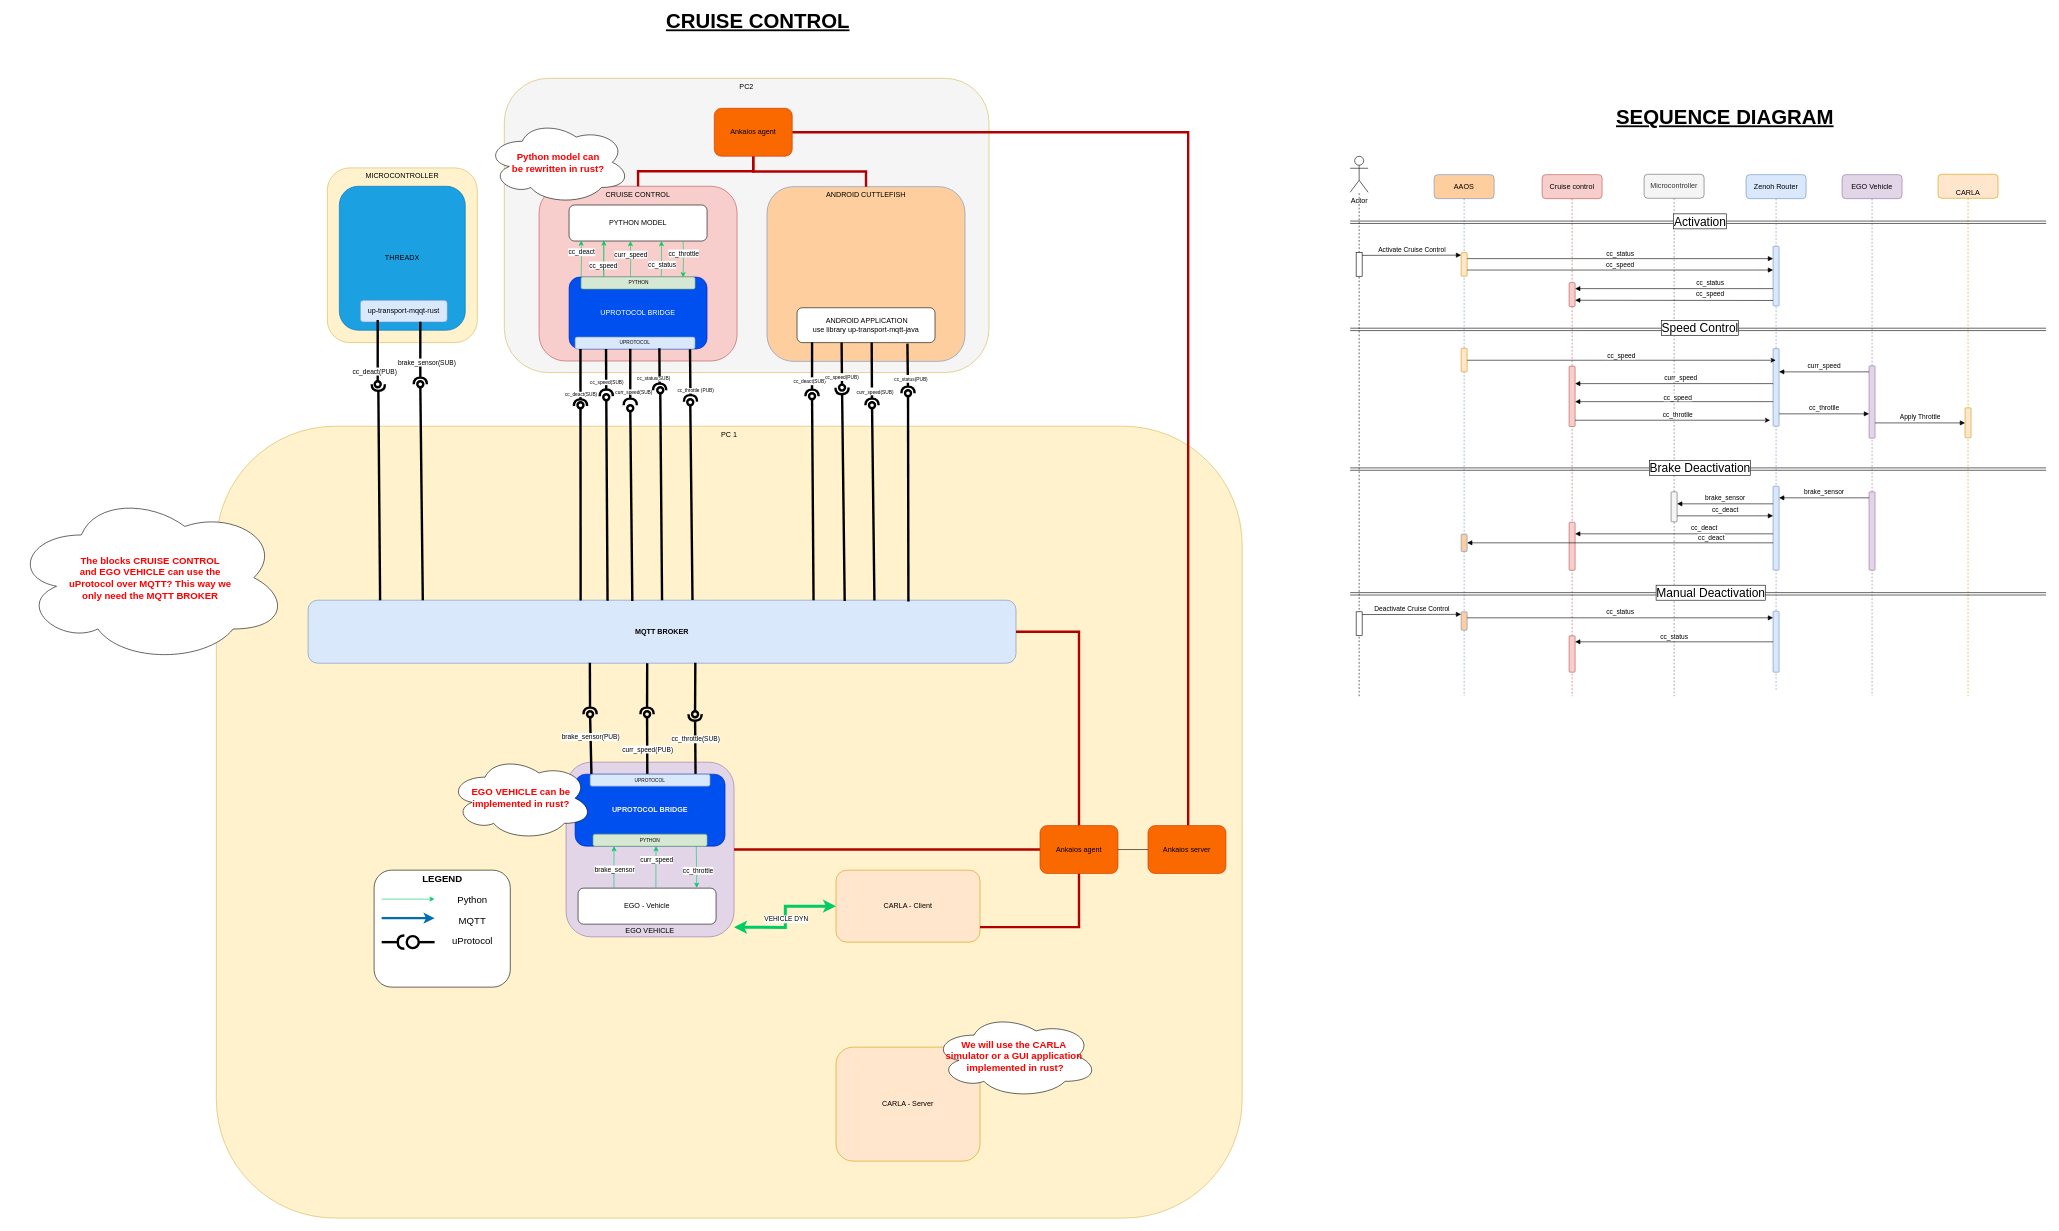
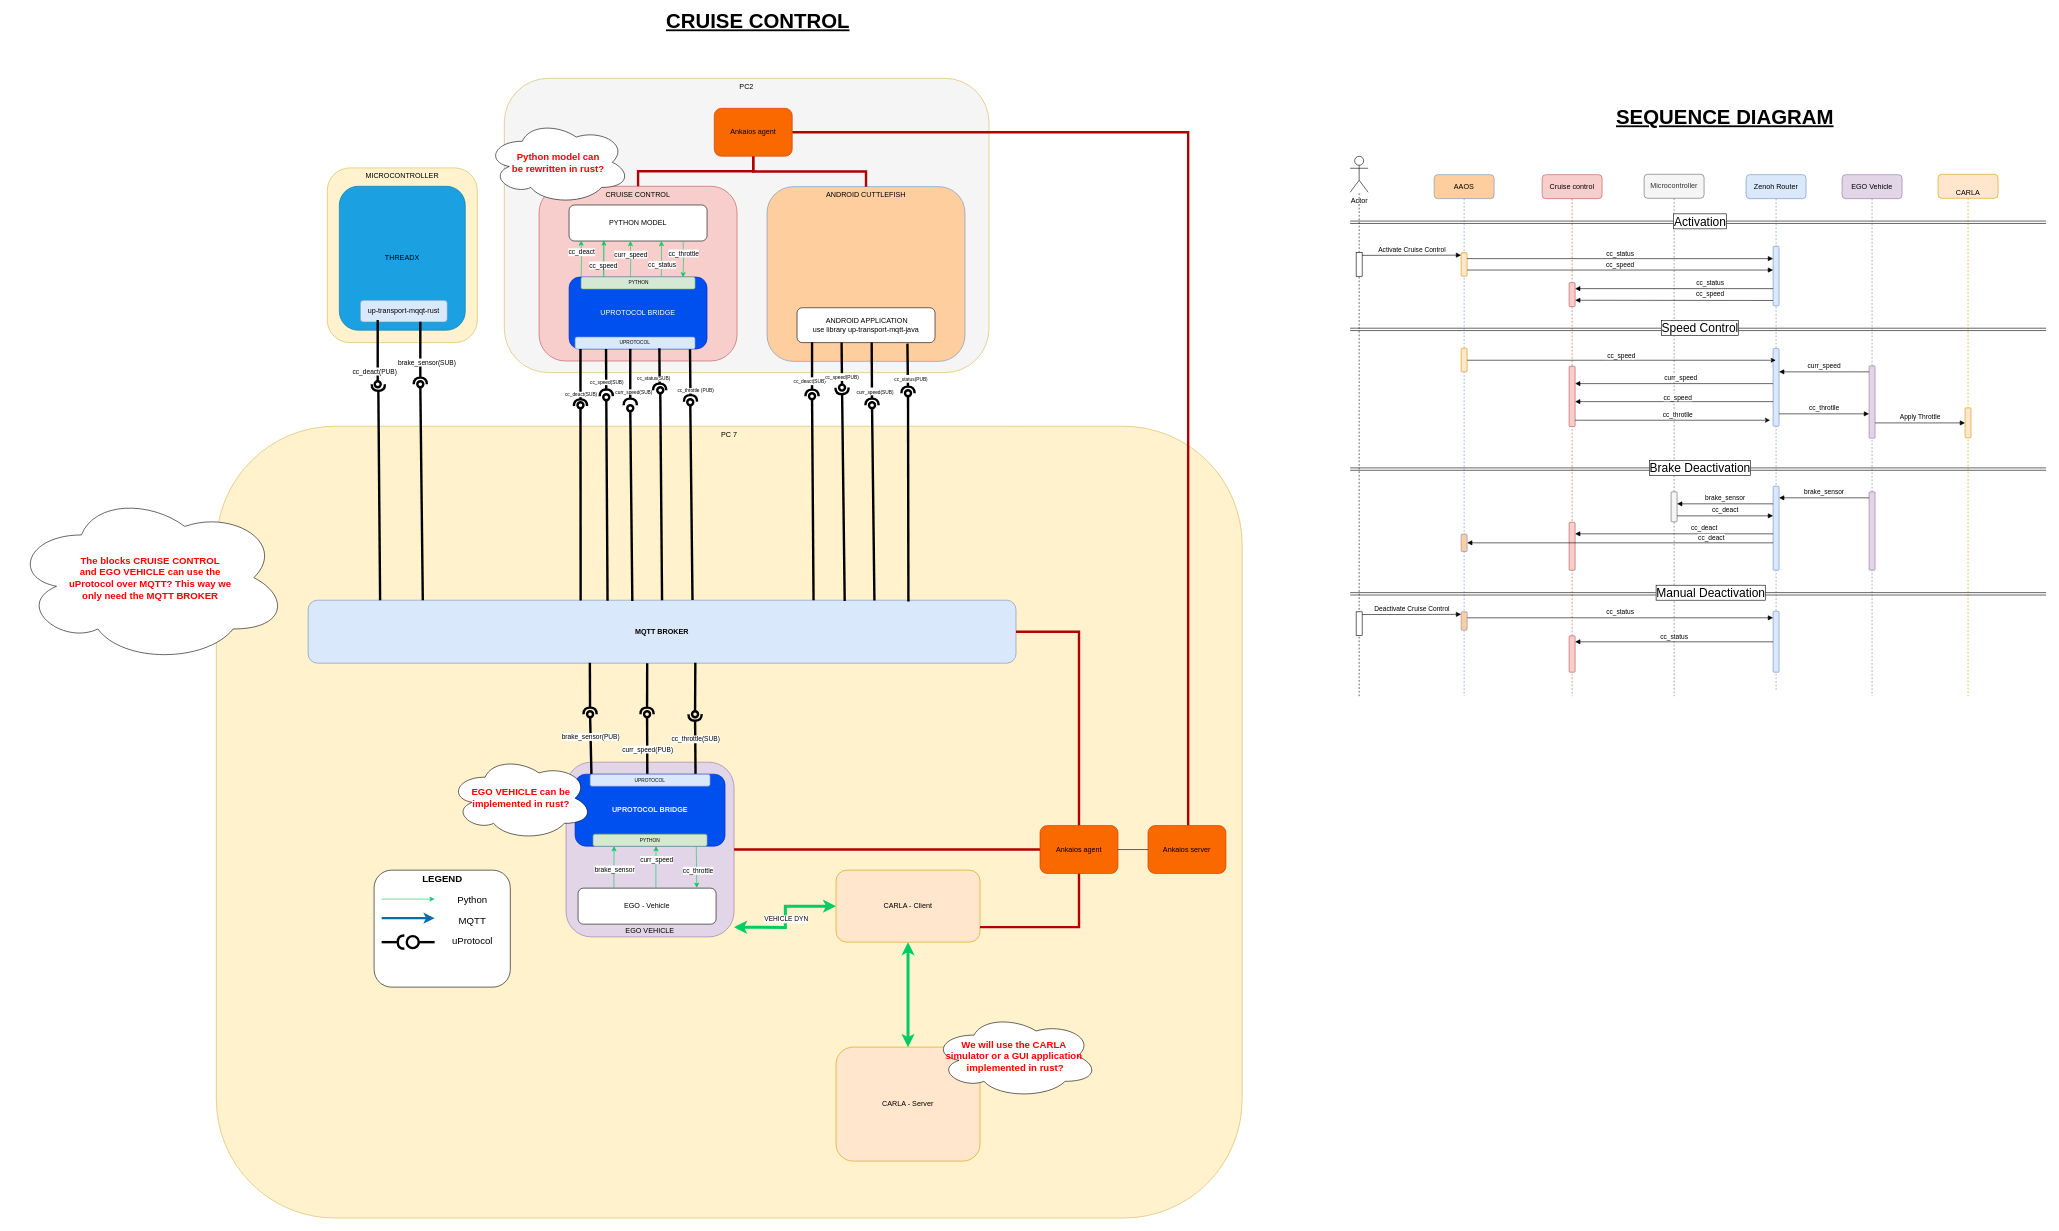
node "PC 1": label "PC 1" -> "PC 7"
edge "CARLA - Client" -- "CARLA - Server": added
